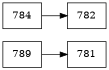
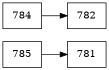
node "789": label "789" -> "785"
